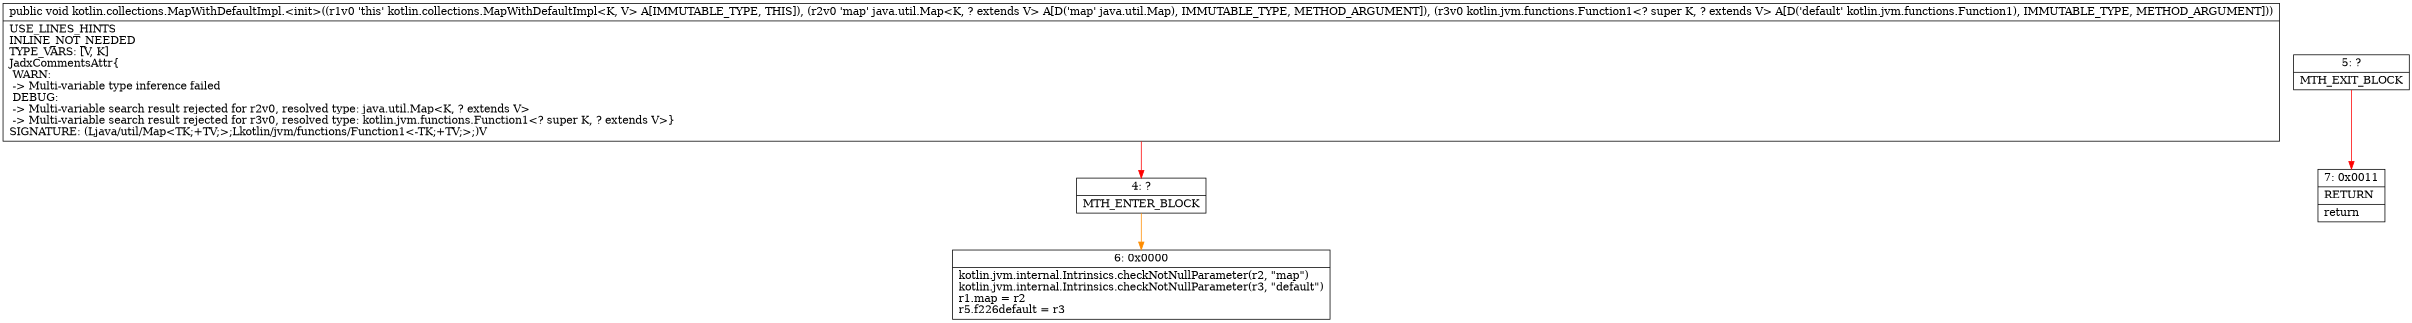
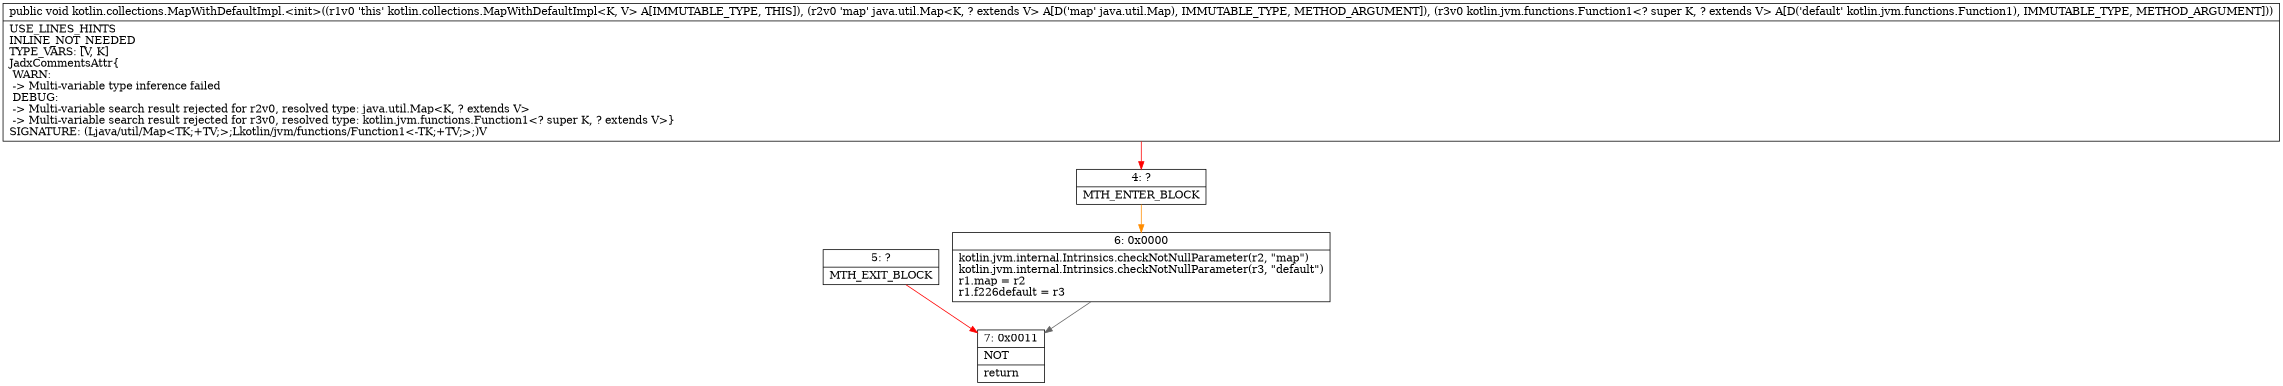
node "7: 0x0011": text "RETURN" -> "NOT"
node "6: 0x0000": text "r5.f226default = r3" -> "r1.f226default = r3"
edge "6: 0x0000" -> "7: 0x0011": added
